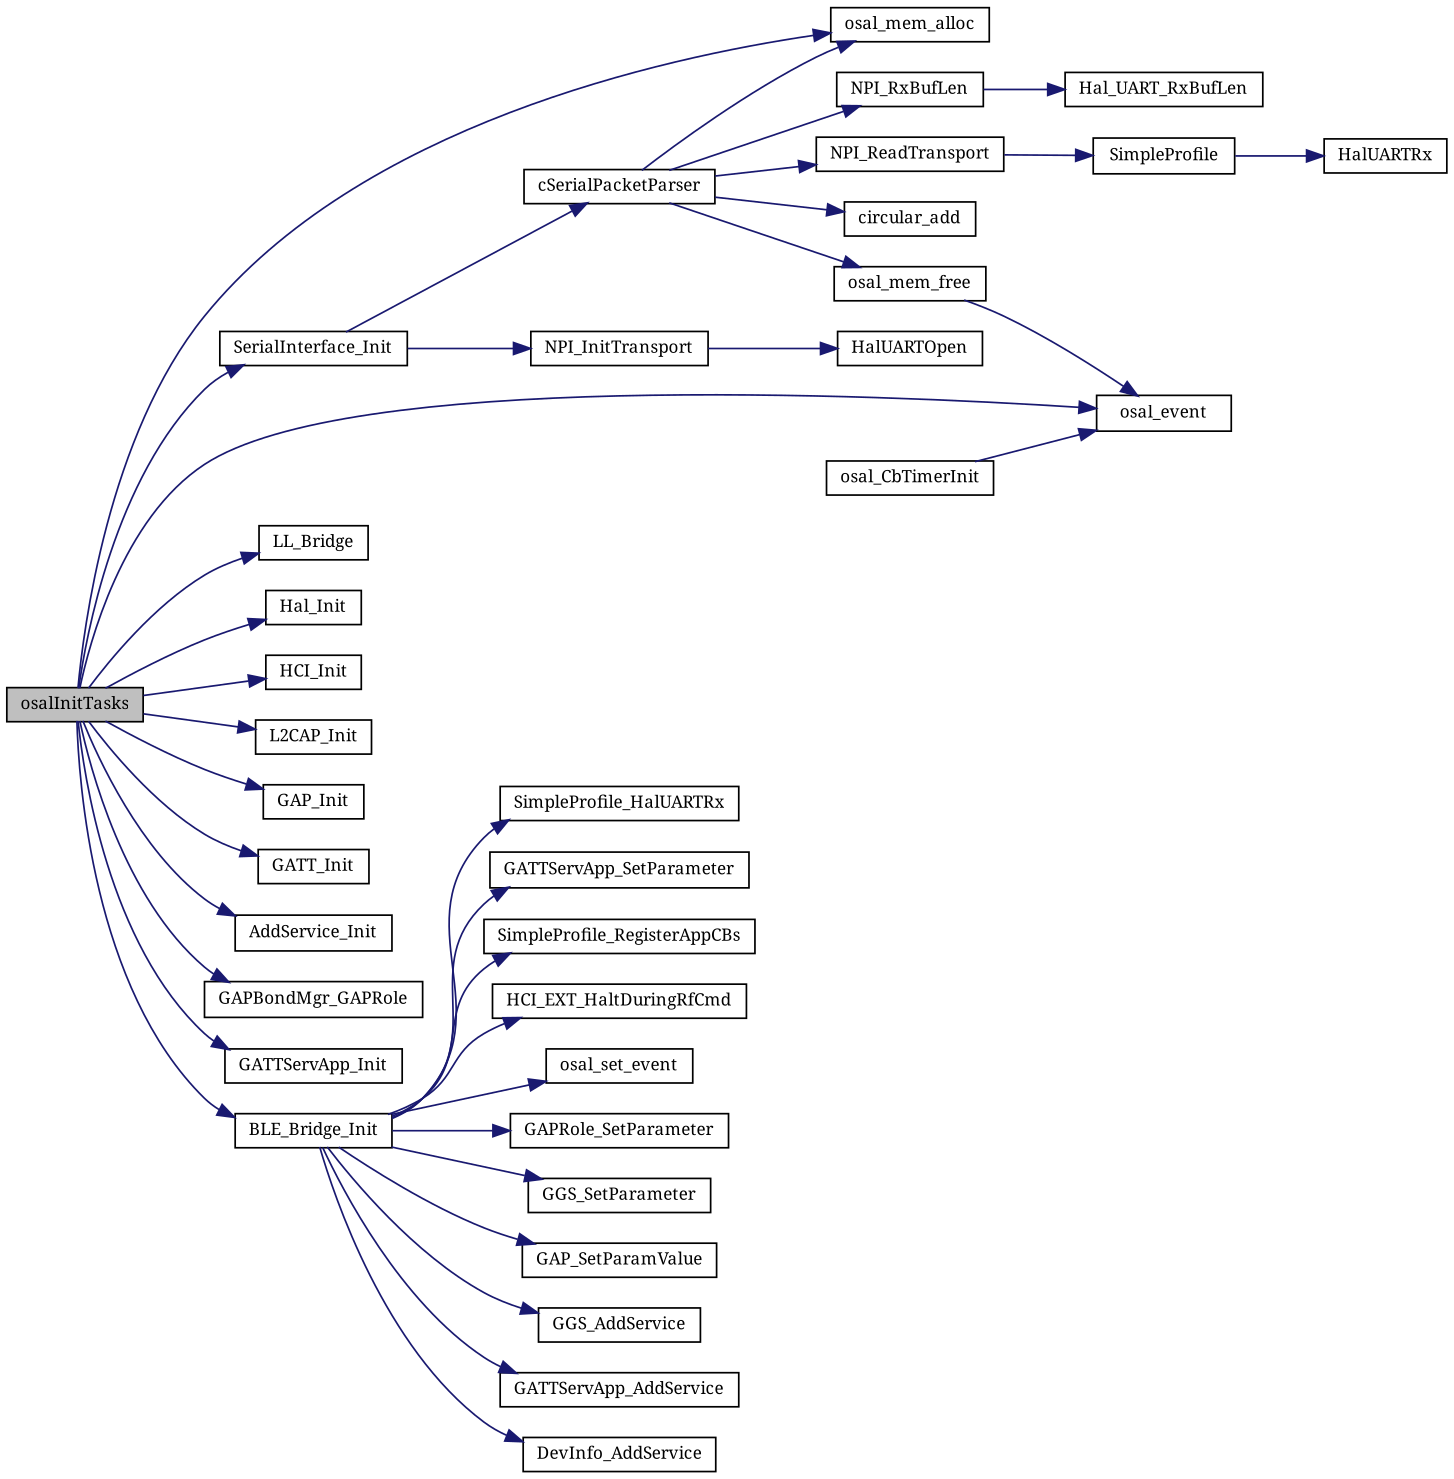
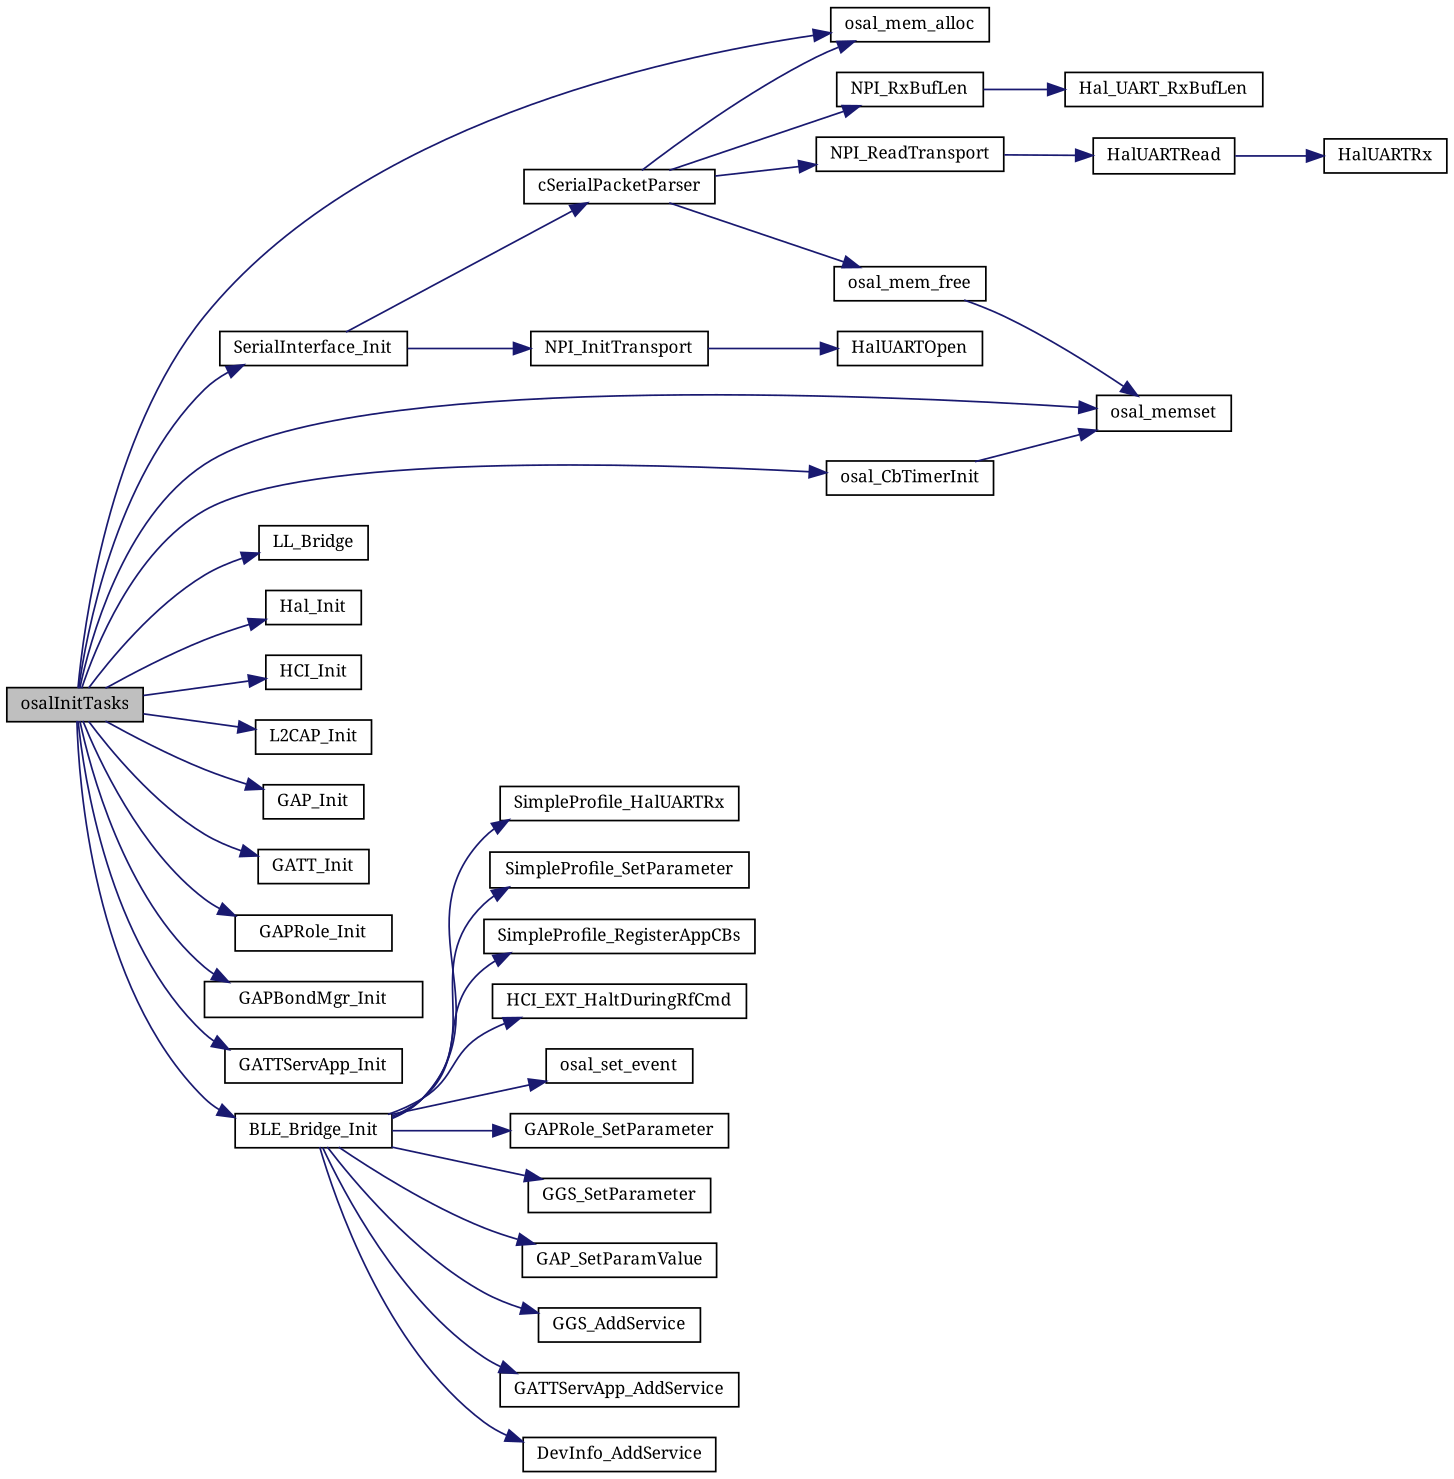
node "SimpleProfile": label "SimpleProfile" -> "HalUARTRead"
node "circular_add": removed
node "osal_event": label "osal_event" -> "osal_memset"
edge "osalInitTasks" -> "osal_CbTimerInit": added
node "GATTServApp_SetParameter": label "GATTServApp_SetParameter" -> "SimpleProfile_SetParameter"
node "AddService_Init": label "AddService_Init" -> "GAPRole_Init"
node "GAPBondMgr_GAPRole": label "GAPBondMgr_GAPRole" -> "GAPBondMgr_Init"
